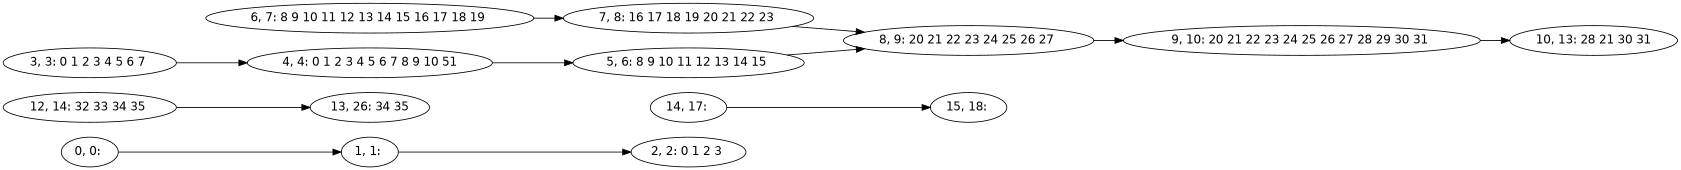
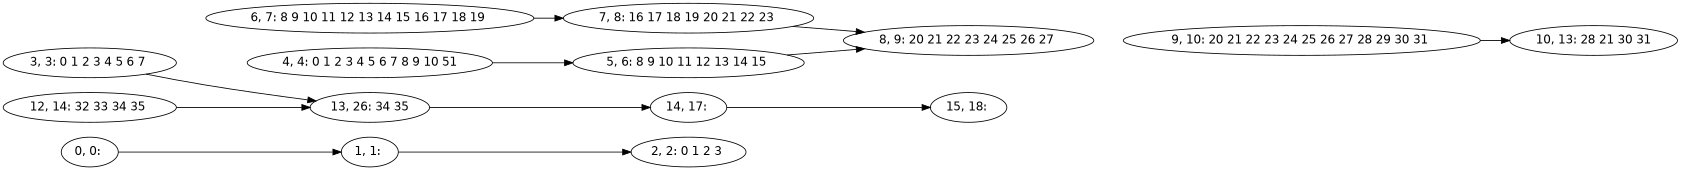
edge "8, 9: 20 21 22 23 24 25 26 27" -> "9, 10: 20 21 22 23 24 25 26 27 28 29 30 31": removed
edge "3, 3: 0 1 2 3 4 5 6 7" -> "4, 4: 0 1 2 3 4 5 6 7 8 9 10 51": now "3, 3: 0 1 2 3 4 5 6 7" -> "13, 26: 34 35"
edge "13, 26: 34 35" -> "14, 17:": added
